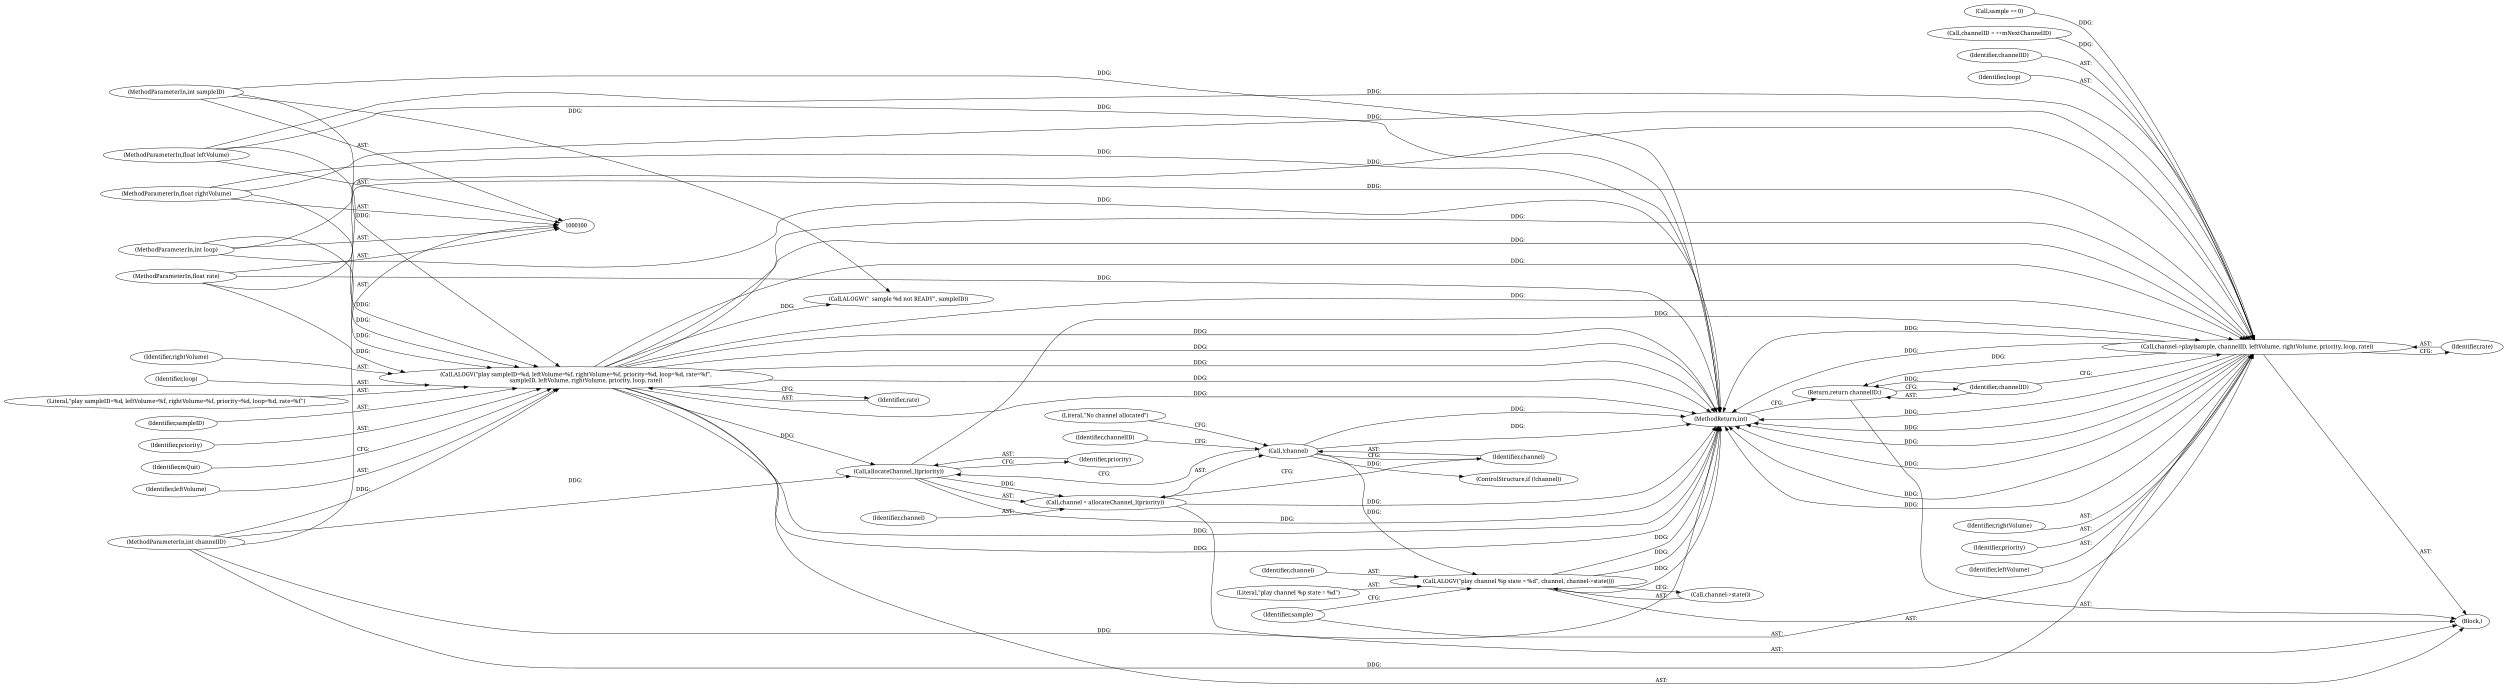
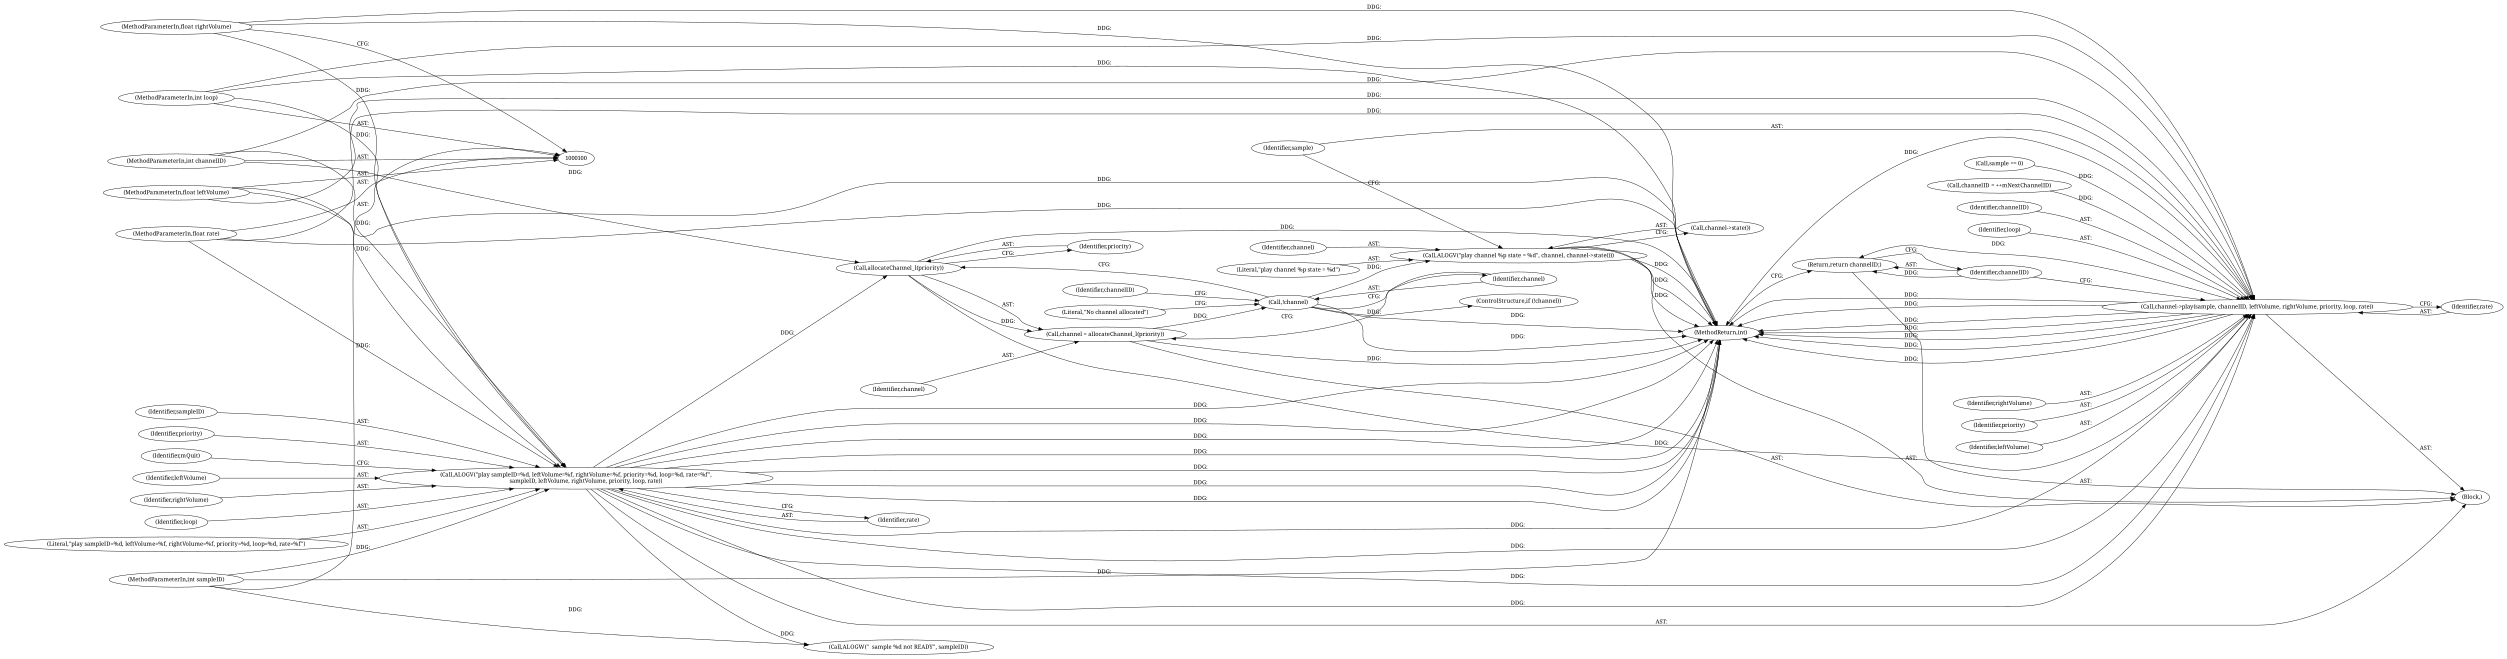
edge "(MethodParameterIn,float rightVolume)" -> "1000100": label "AST: " -> "CFG: "
edge "(Call,channel = allocateChannel_l(priority))" -> "(Call,!channel)": label "AST: " -> "DDG: "
edge "(MethodParameterIn,int channelID)" -> "(MethodReturn,int)": removed, label "DDG:"
